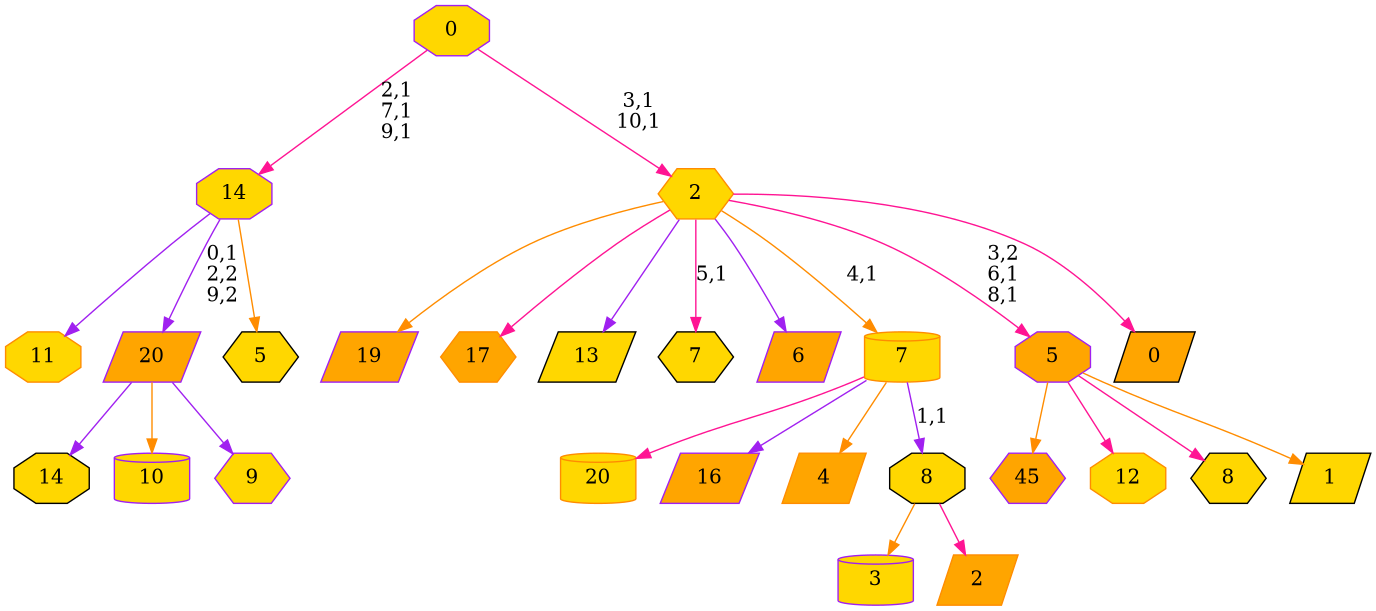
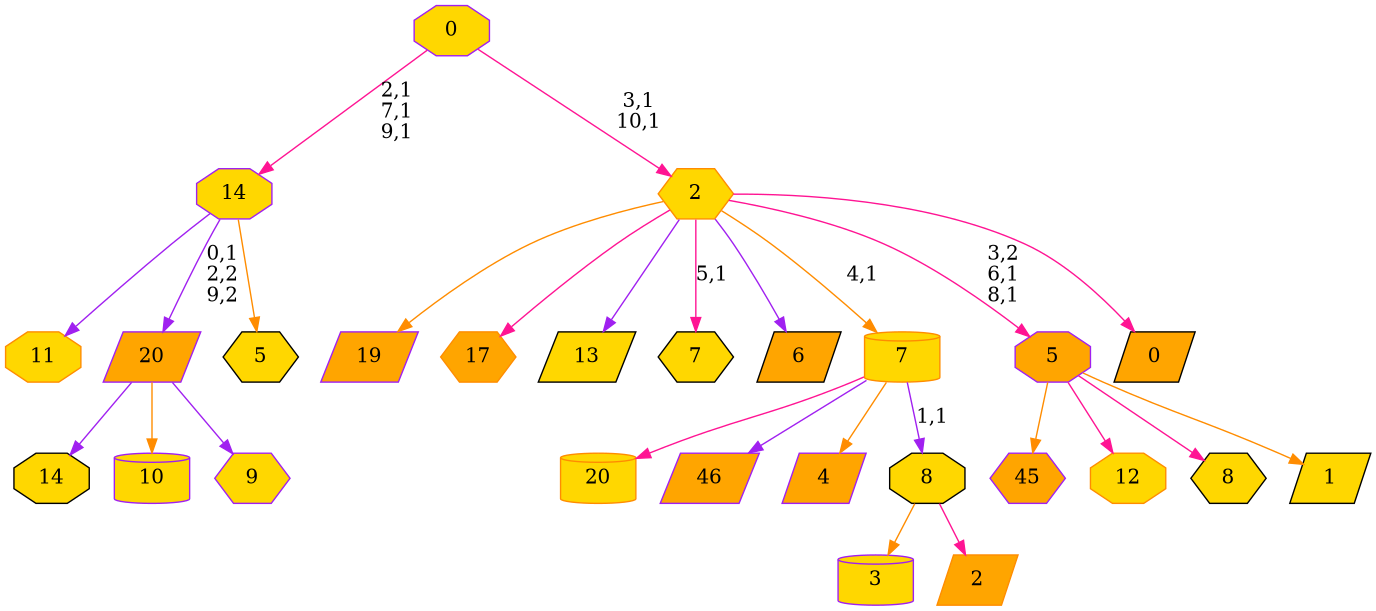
node "6": color purple -> black
node "16": label "16" -> "46"
node "4": color darkorange -> purple
